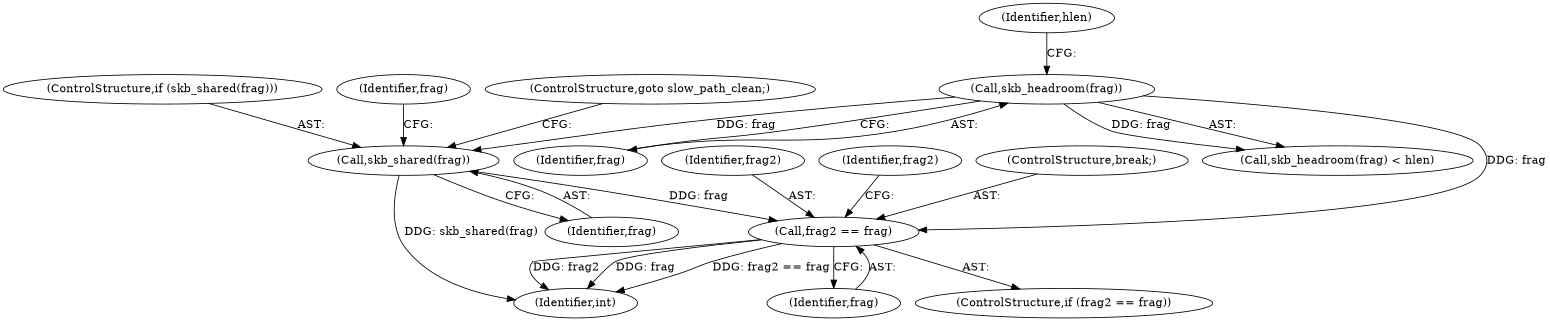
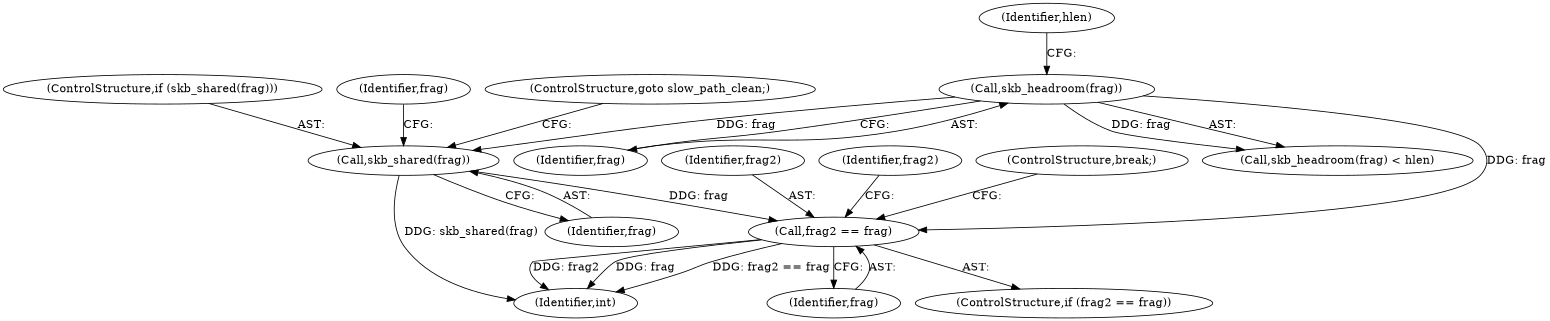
edge "(ControlStructure,break;)" -> "(Call,frag2 == frag)": label "AST: " -> "CFG: "
